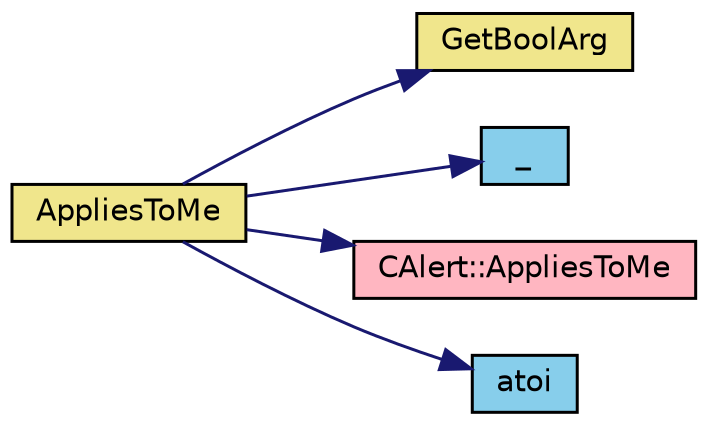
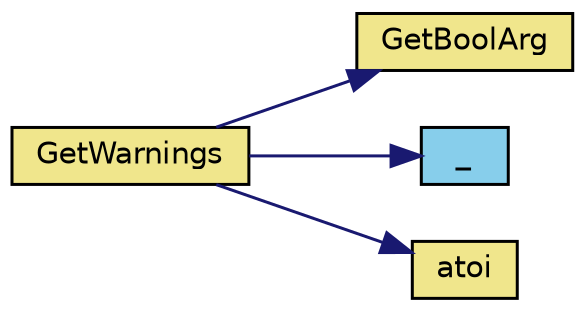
node "AppliesToMe": label "AppliesToMe" -> "GetWarnings"
node "CAlert::AppliesToMe": removed
node "atoi": fillcolor skyblue -> khaki
